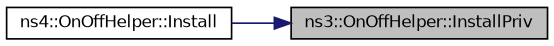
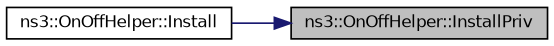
node "ns4::OnOffHelper::Install": label "ns4::OnOffHelper::Install" -> "ns3::OnOffHelper::Install"
